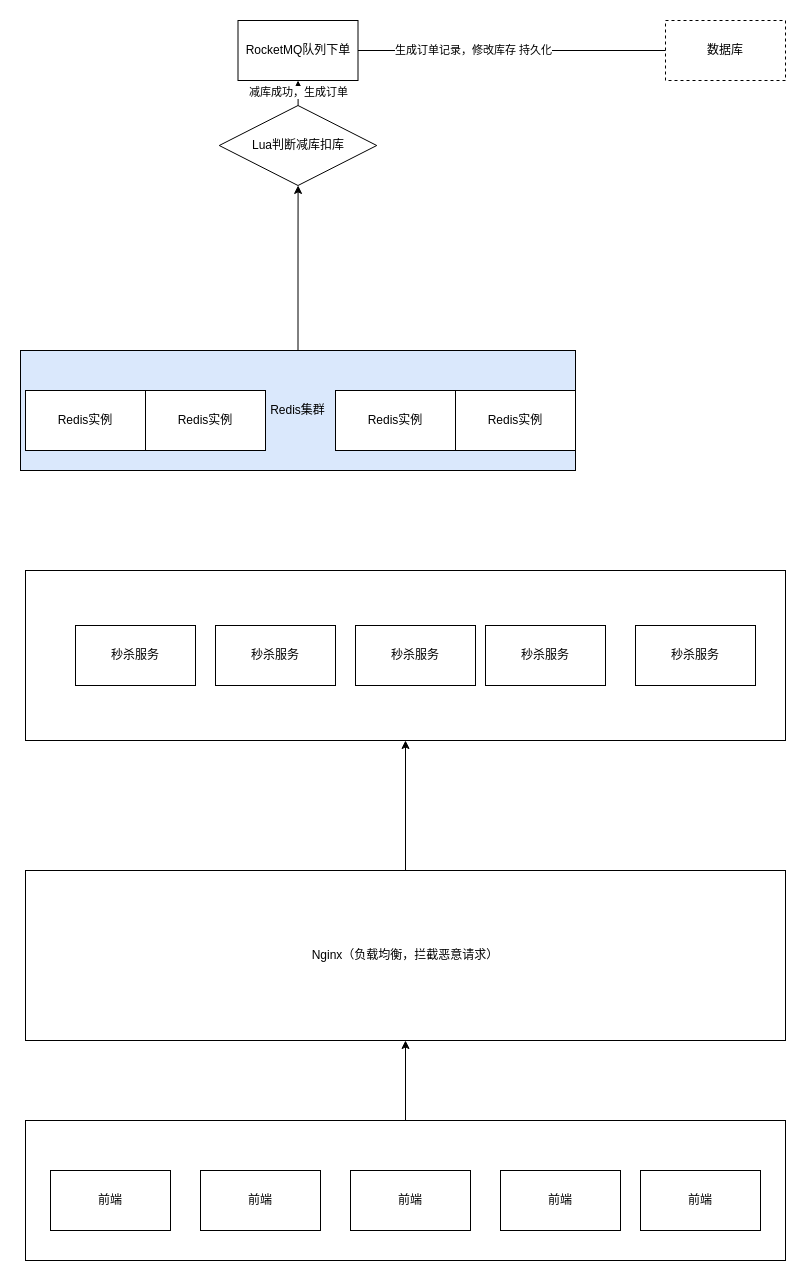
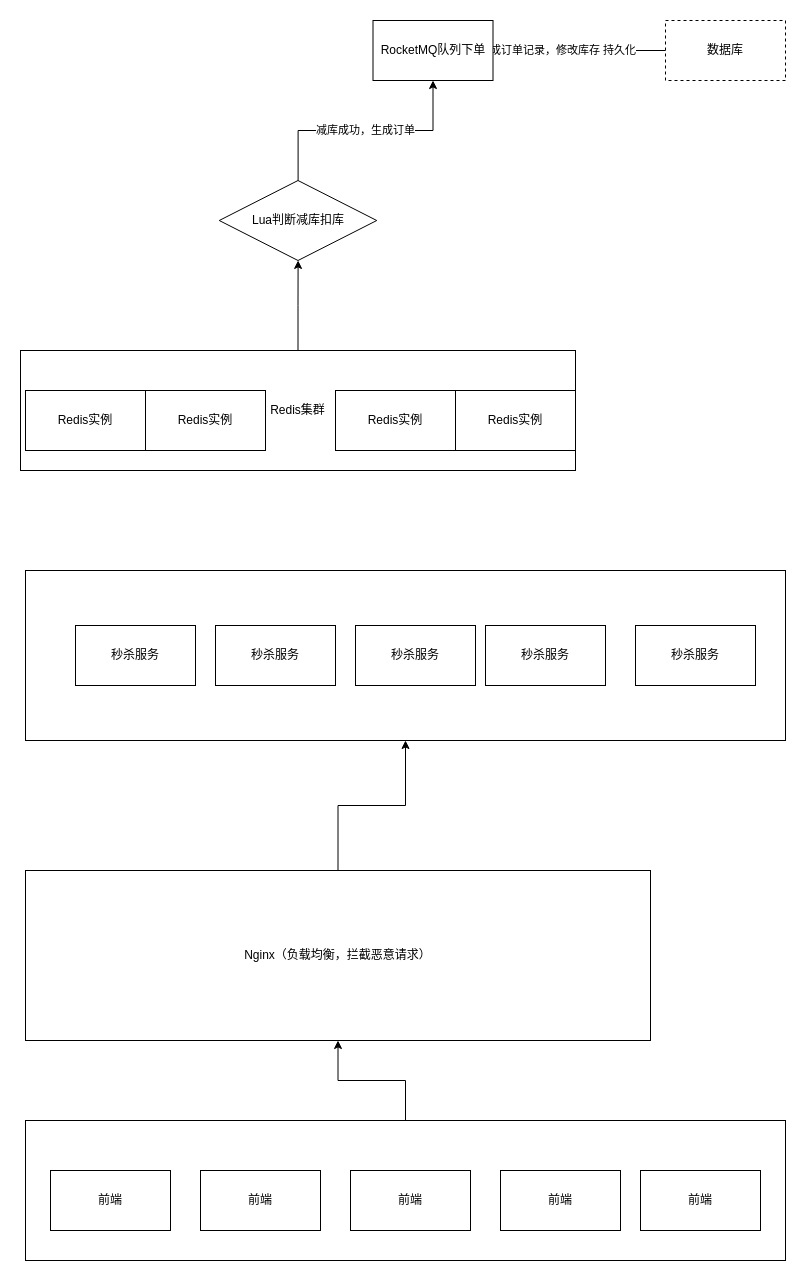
node "RocketMQ队列下单": moved (298, 51) -> (433, 51)
node "Lua判断减库扣库": moved (298, 146) -> (298, 221)
node "Redis集群": fillcolor #dae8fc -> #ffffff
node "Nginx（负载均衡，拦截恶意请求）": size 760x170 -> 625x170
